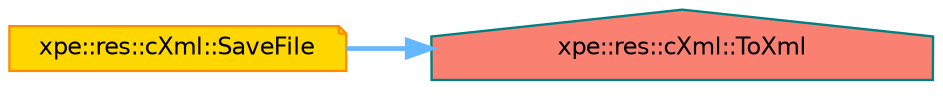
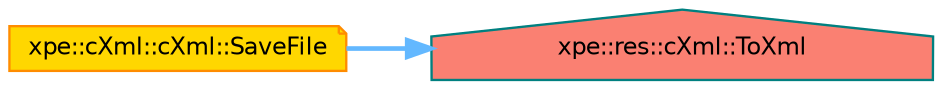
node "xpe::res::cXml::SaveFile": label "xpe::res::cXml::SaveFile" -> "xpe::cXml::cXml::SaveFile"
